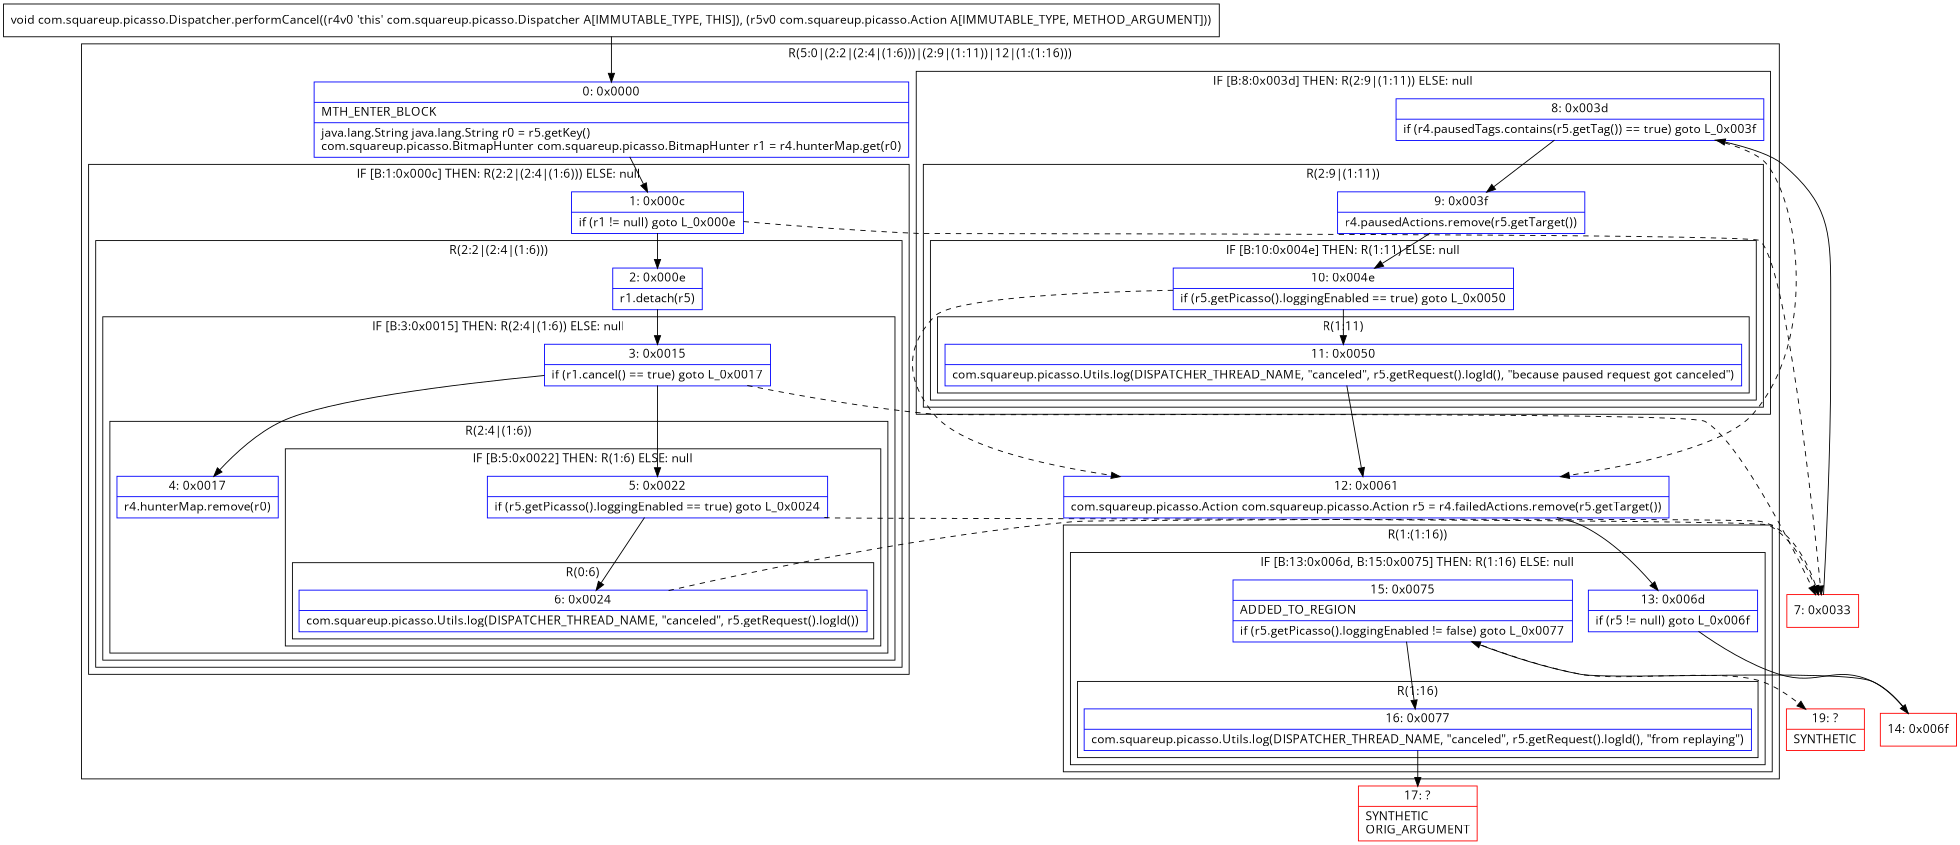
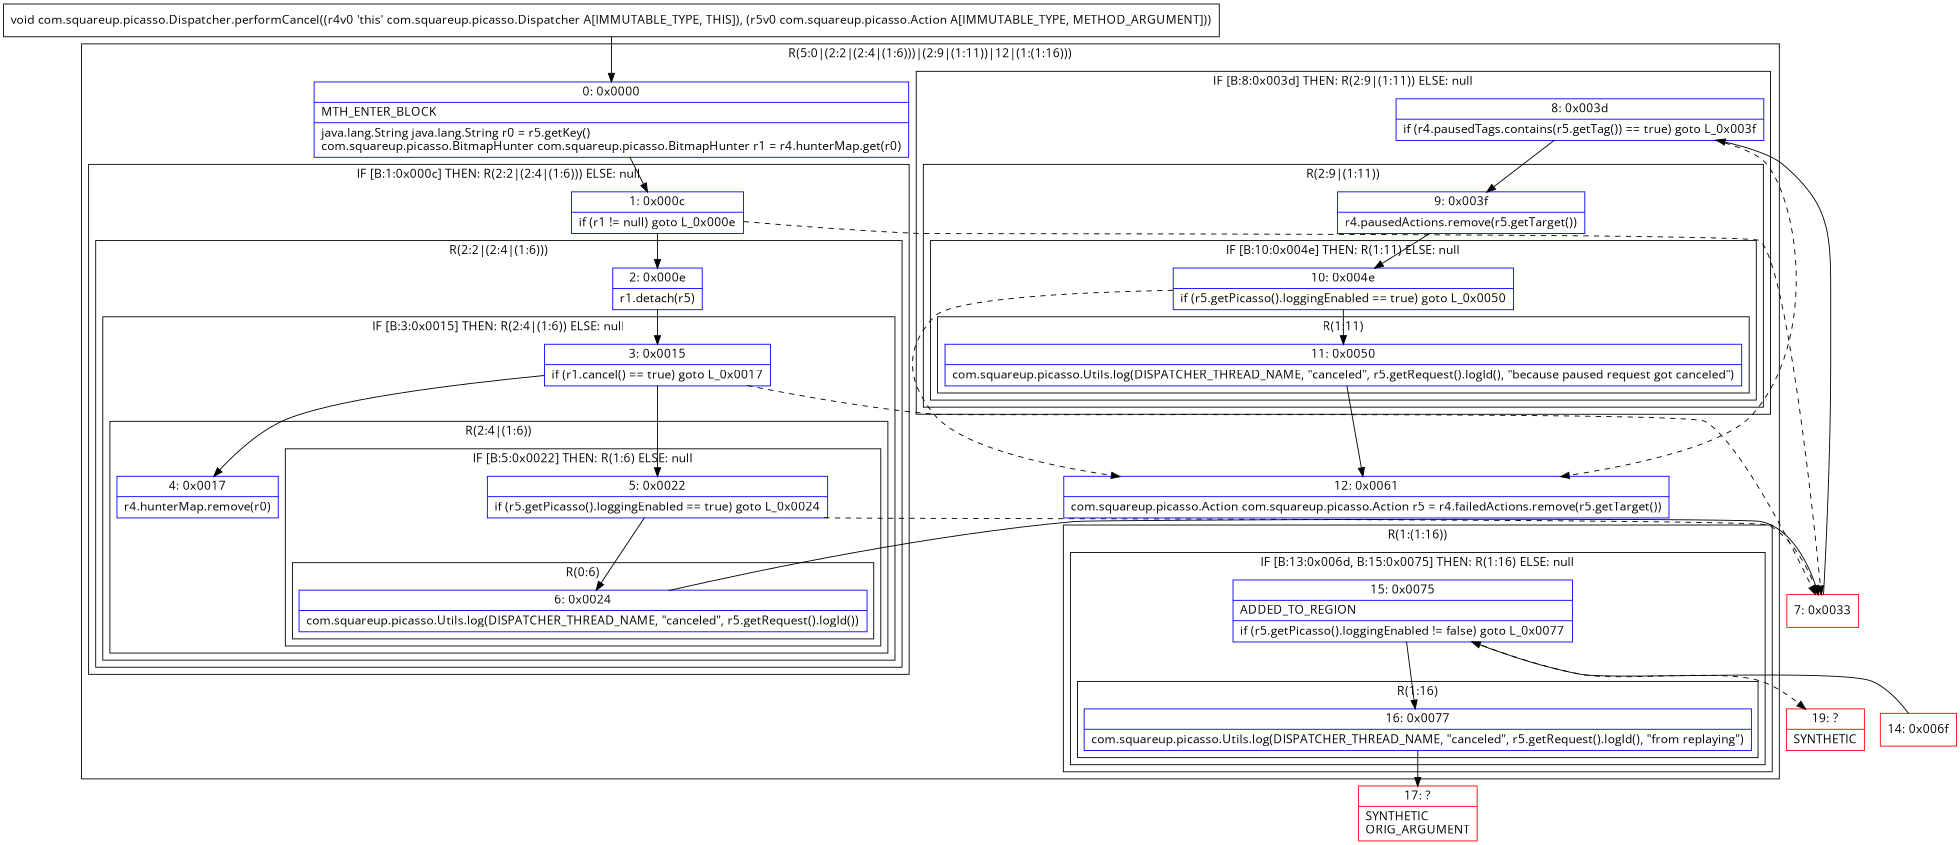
edge "6: 0x0024" -> "7: 0x0033": style dashed -> solid
node "13: 0x006d": removed
